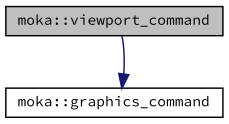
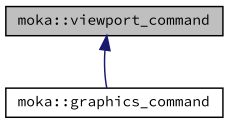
edge "moka::viewport_command" -> "moka::graphics_command": reversed
